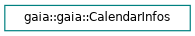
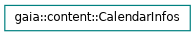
node "gaia::gaia::CalendarInfos": label "gaia::gaia::CalendarInfos" -> "gaia::content::CalendarInfos"
